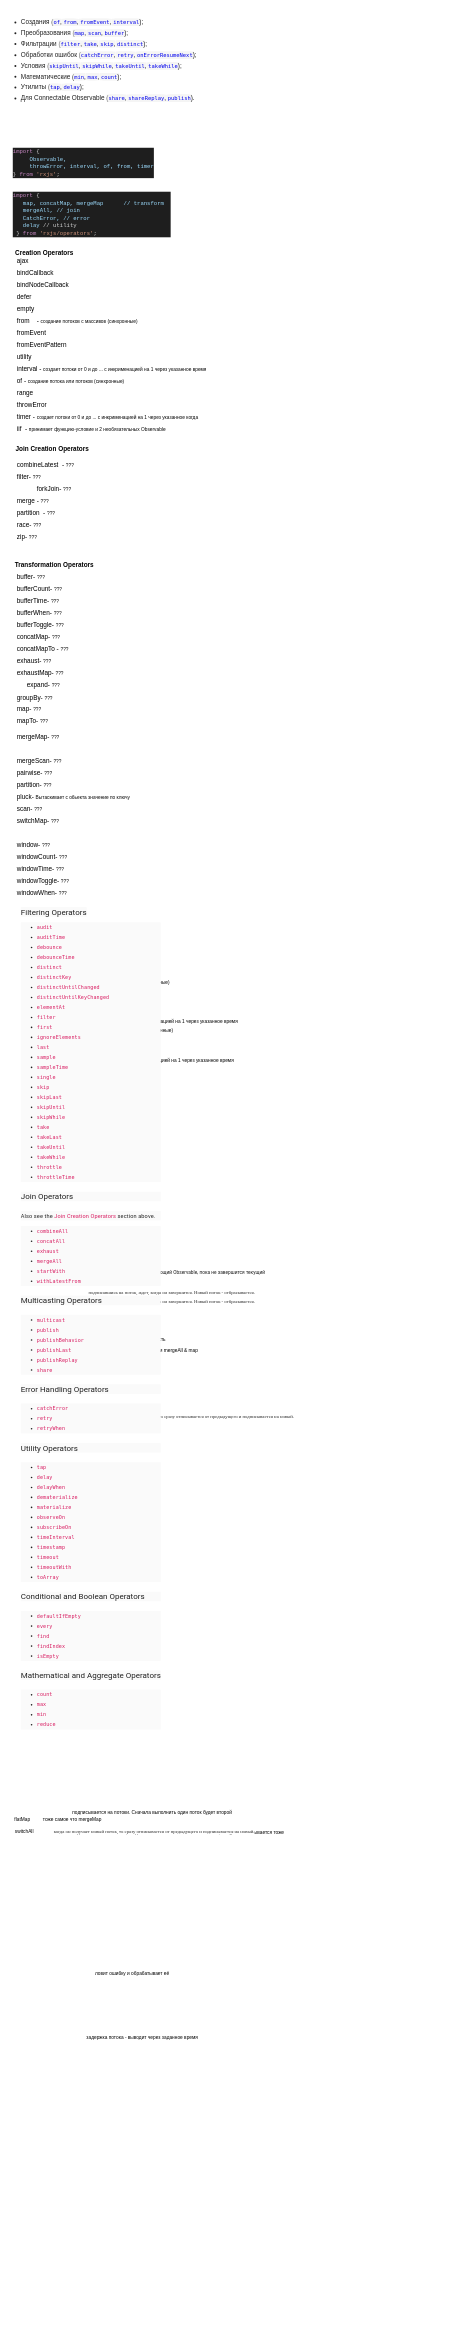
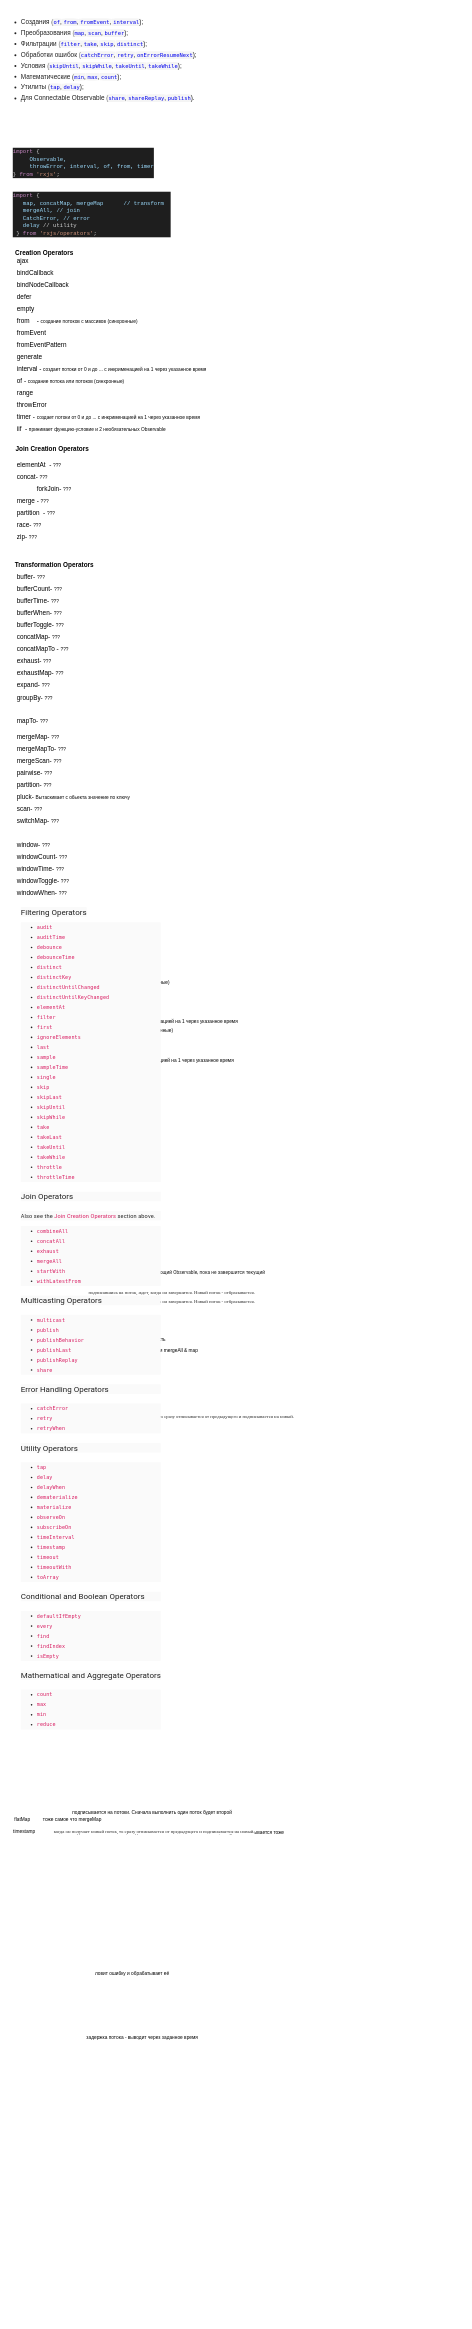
node "utility": label "utility" -> "generate"
node "timer - создает потоки oт 0 и до ... с инкрименацией на 1 через указанное когда": label "timer - создает потоки oт 0 и до ... с инкрименацией на 1 через указанное когда" -> "timer - создает потоки oт 0 и до ... с инкрименацией на 1 через указанное время"
node "combineLatest - ???": label "combineLatest - ???" -> "elementAt - ???"
node "filter- ???": label "filter- ???" -> "concat- ???"
node "expand- ???": moved (46, 684) -> (36, 684)
node "map- ???": removed
node "mergeMapTo- ???": added
node "switchAll": label "switchAll" -> "timestamp"
